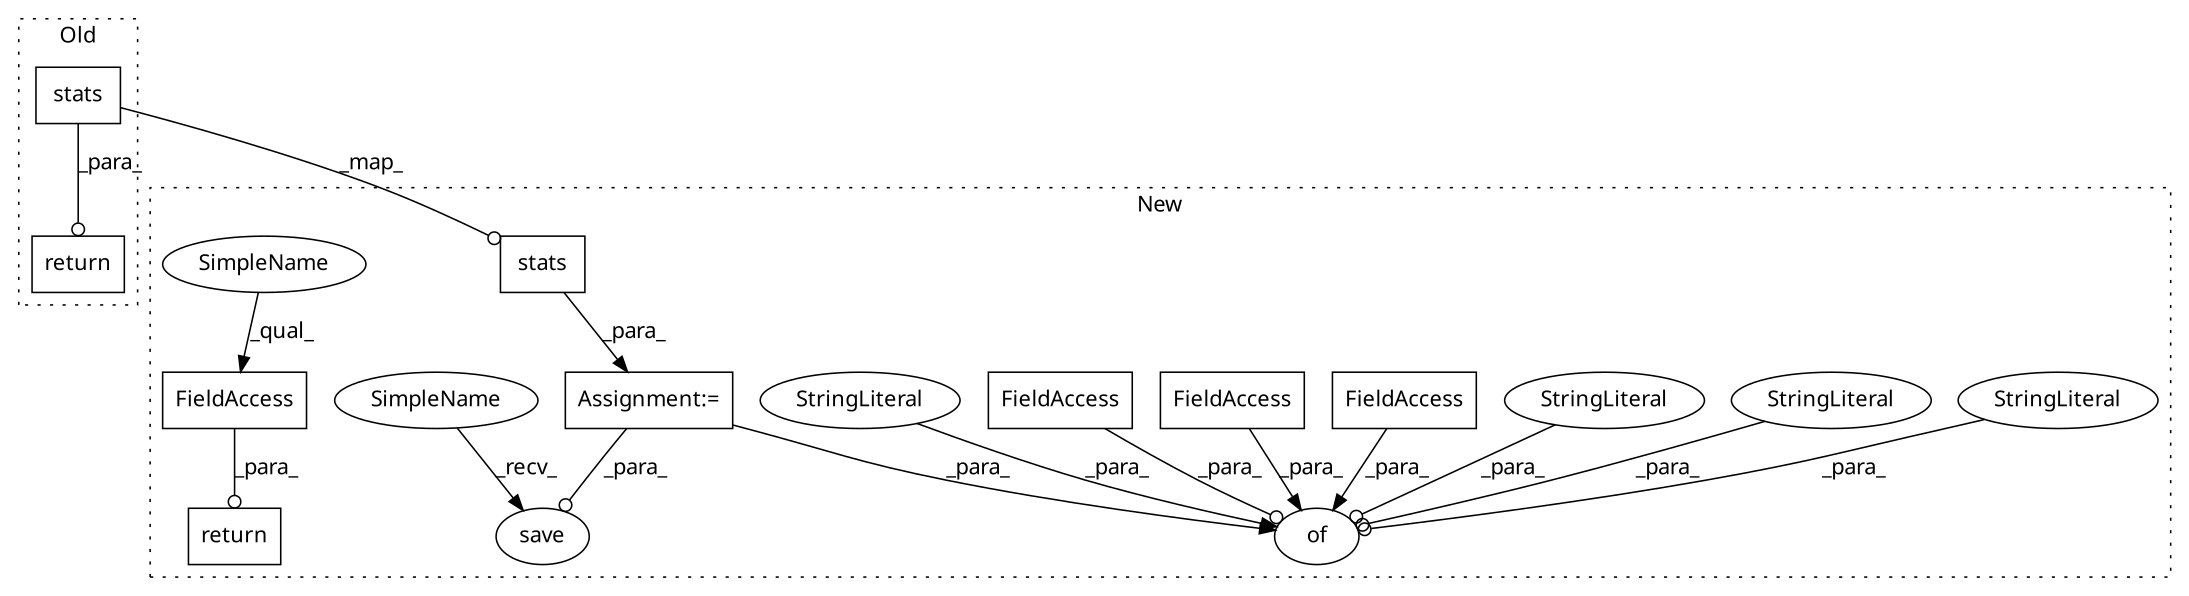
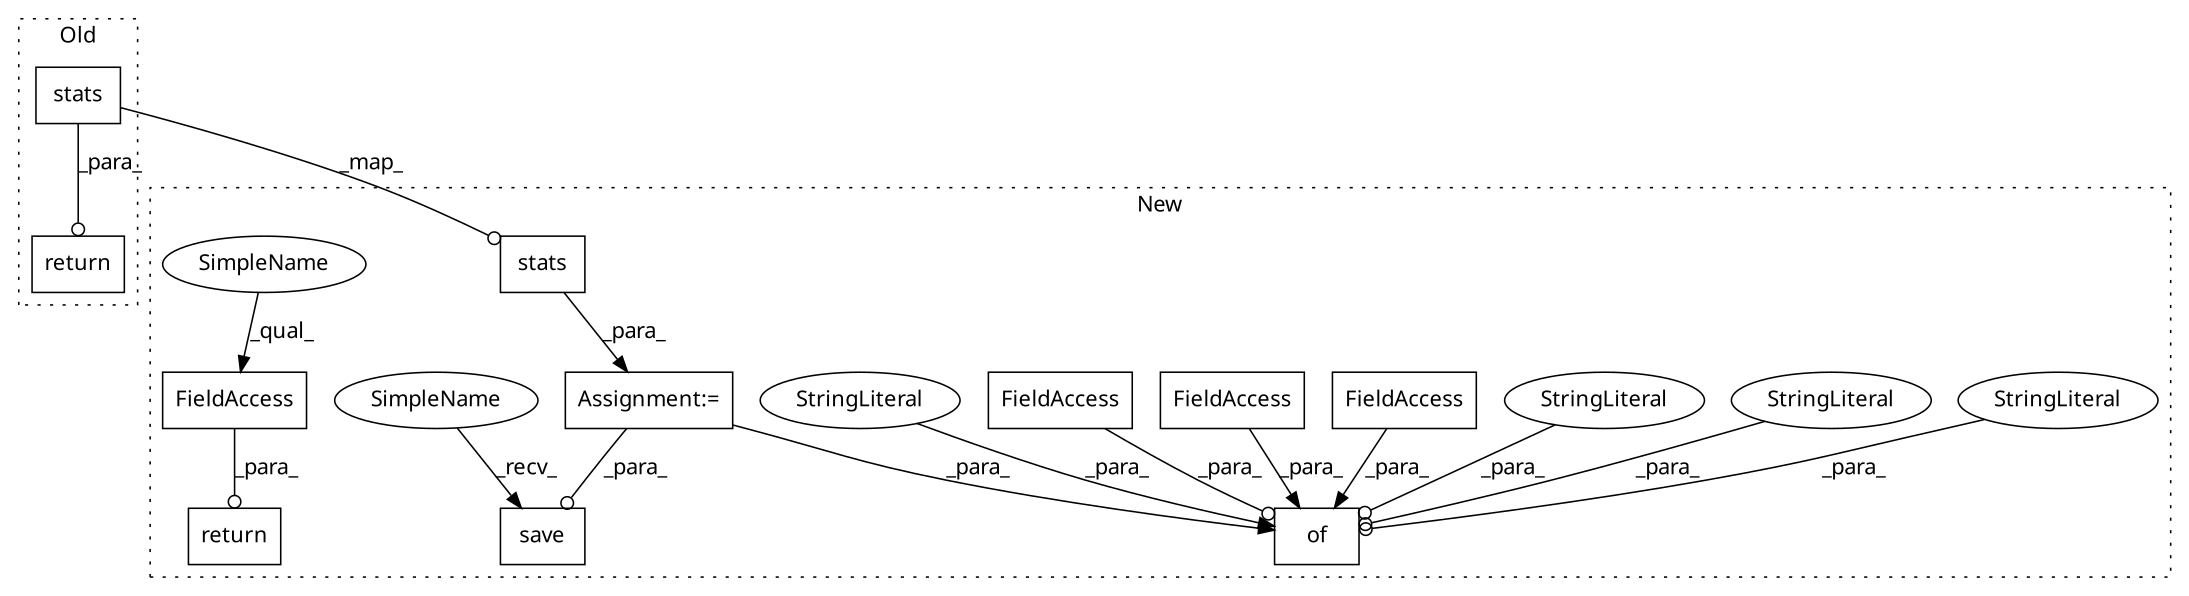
node "save": shape ellipse -> box
node "of": shape ellipse -> box
